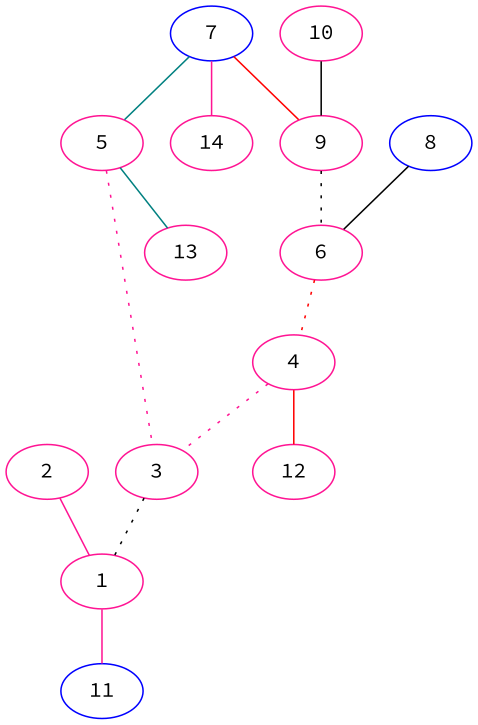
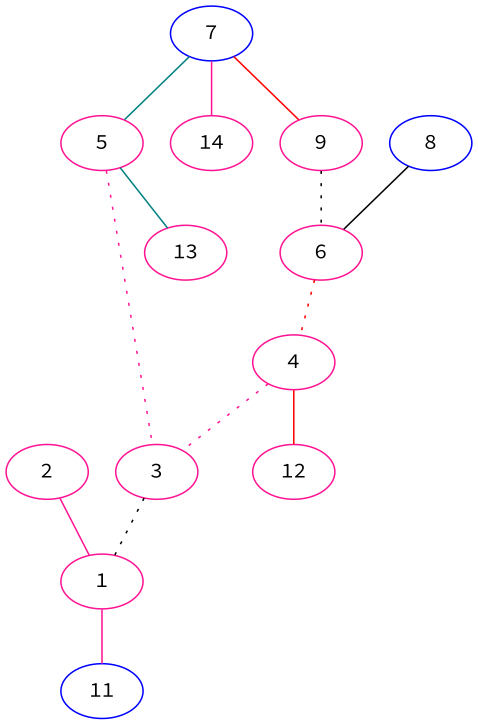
node "10": removed
